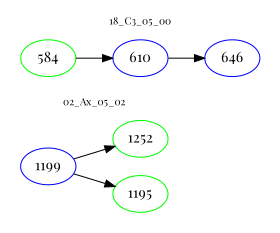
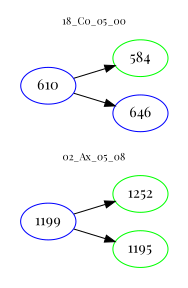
cluster "18_C3_05_00": label "18_C3_05_00" -> "18_C0_05_00"
edge "584" -> "610": reversed
cluster "02_Ax_05_02": label "02_Ax_05_02" -> "02_Ax_05_08"
